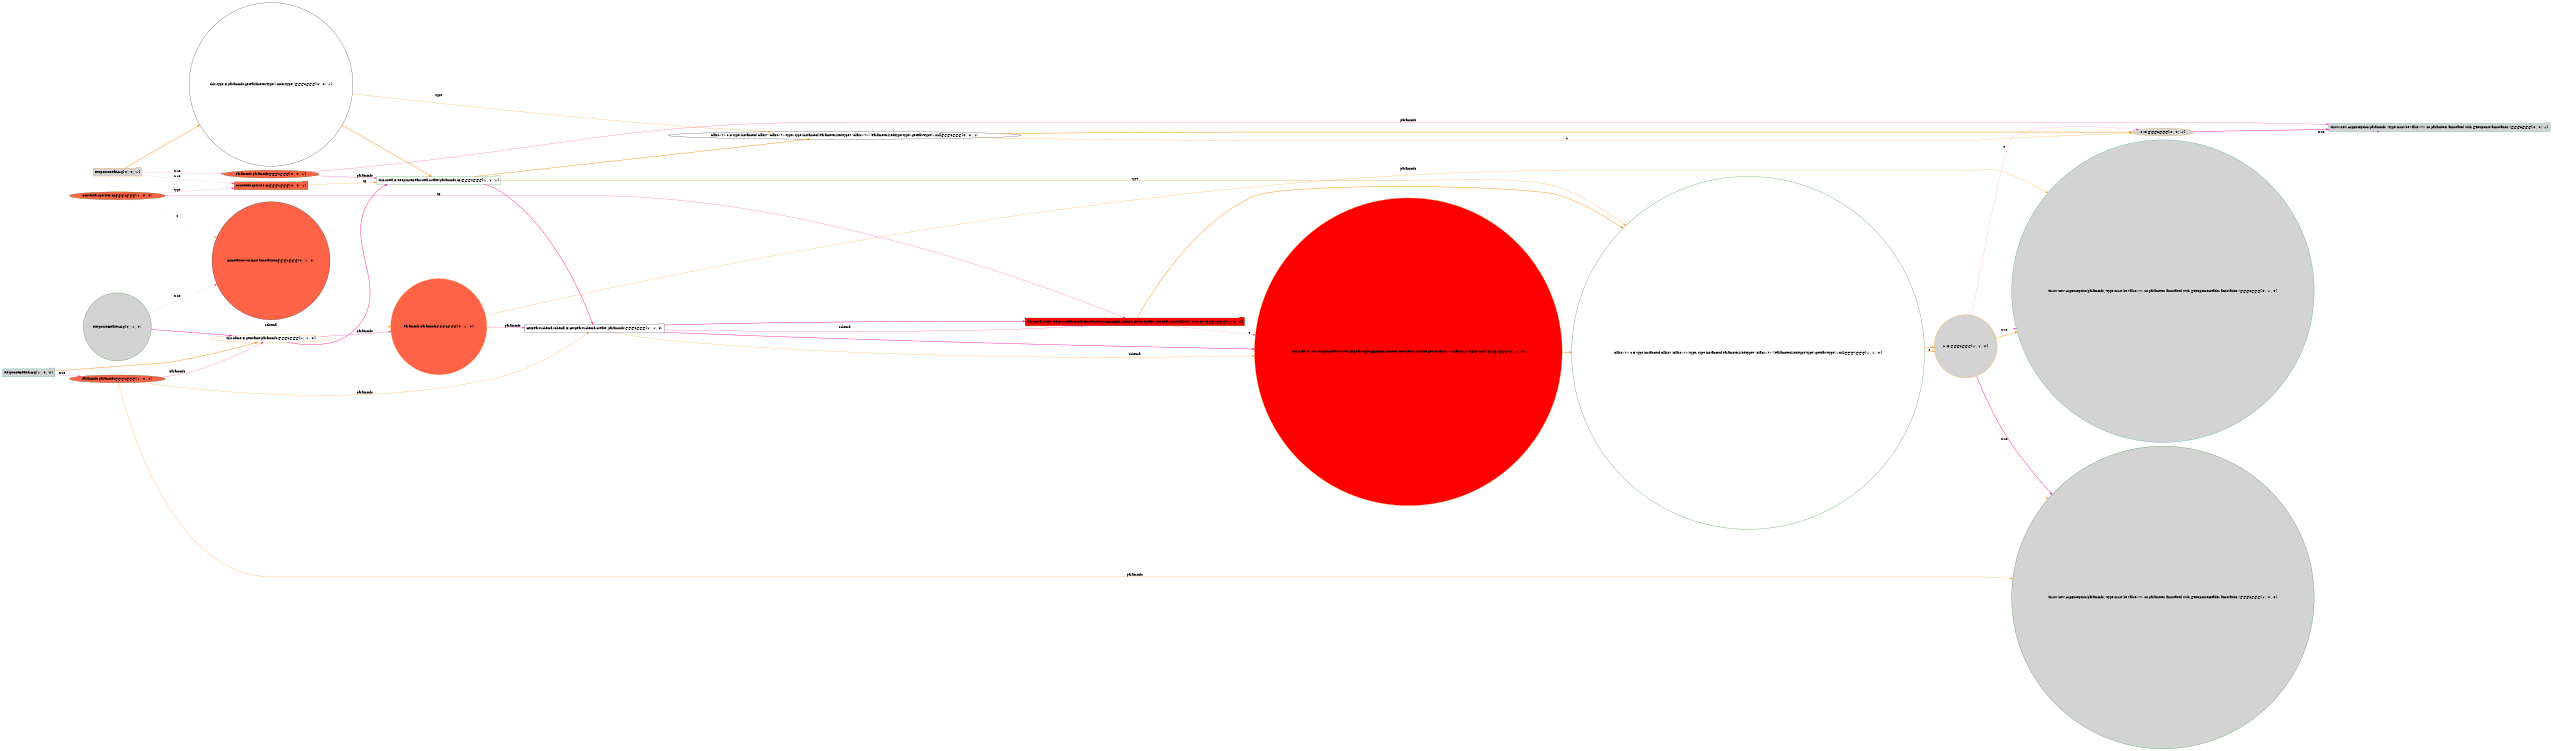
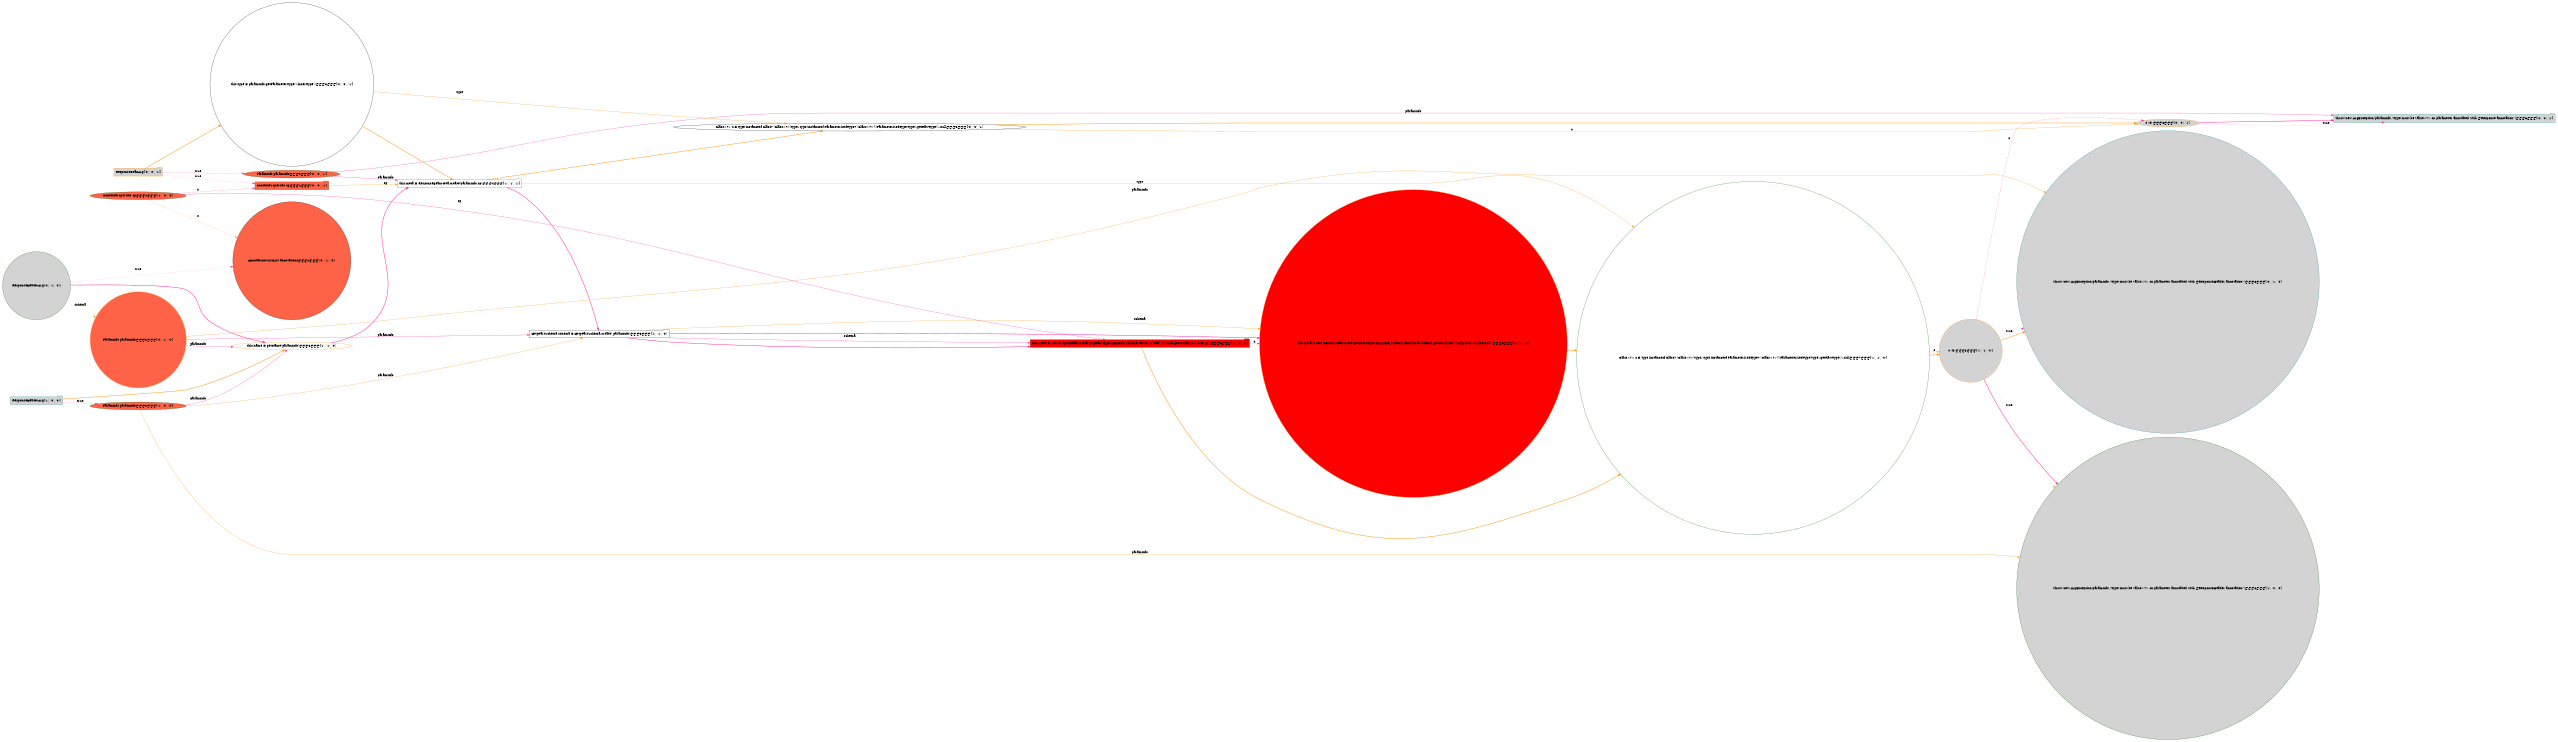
edge "ContextProperties cp@@@2@@@['1', '0', '0']" -> "ContextProperties cp@@@2@@@['0', '0', '1']": label "type" -> "0"
edge "ContextProperties cp@@@2@@@['1', '0', '0']" -> "AnnotationWorkList annotations@@@2@@@['0', '1', '0']": style dotted -> dashed
edge "this.name = getName(paramInfo)@@@3@@@['1', '1', '0']" -> "ParamInfo paramInfo@@@2@@@['0', '1', '0']": reversed
